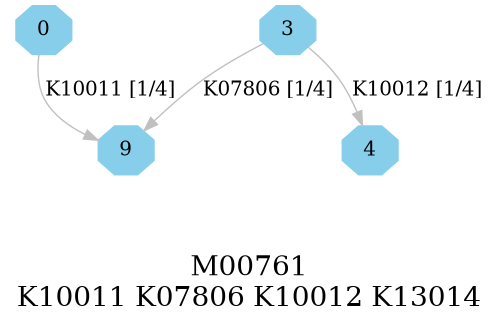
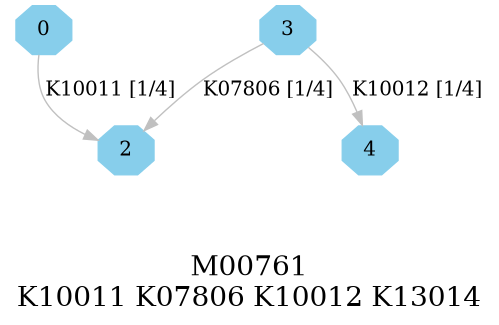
node "9": label "9" -> "2"
